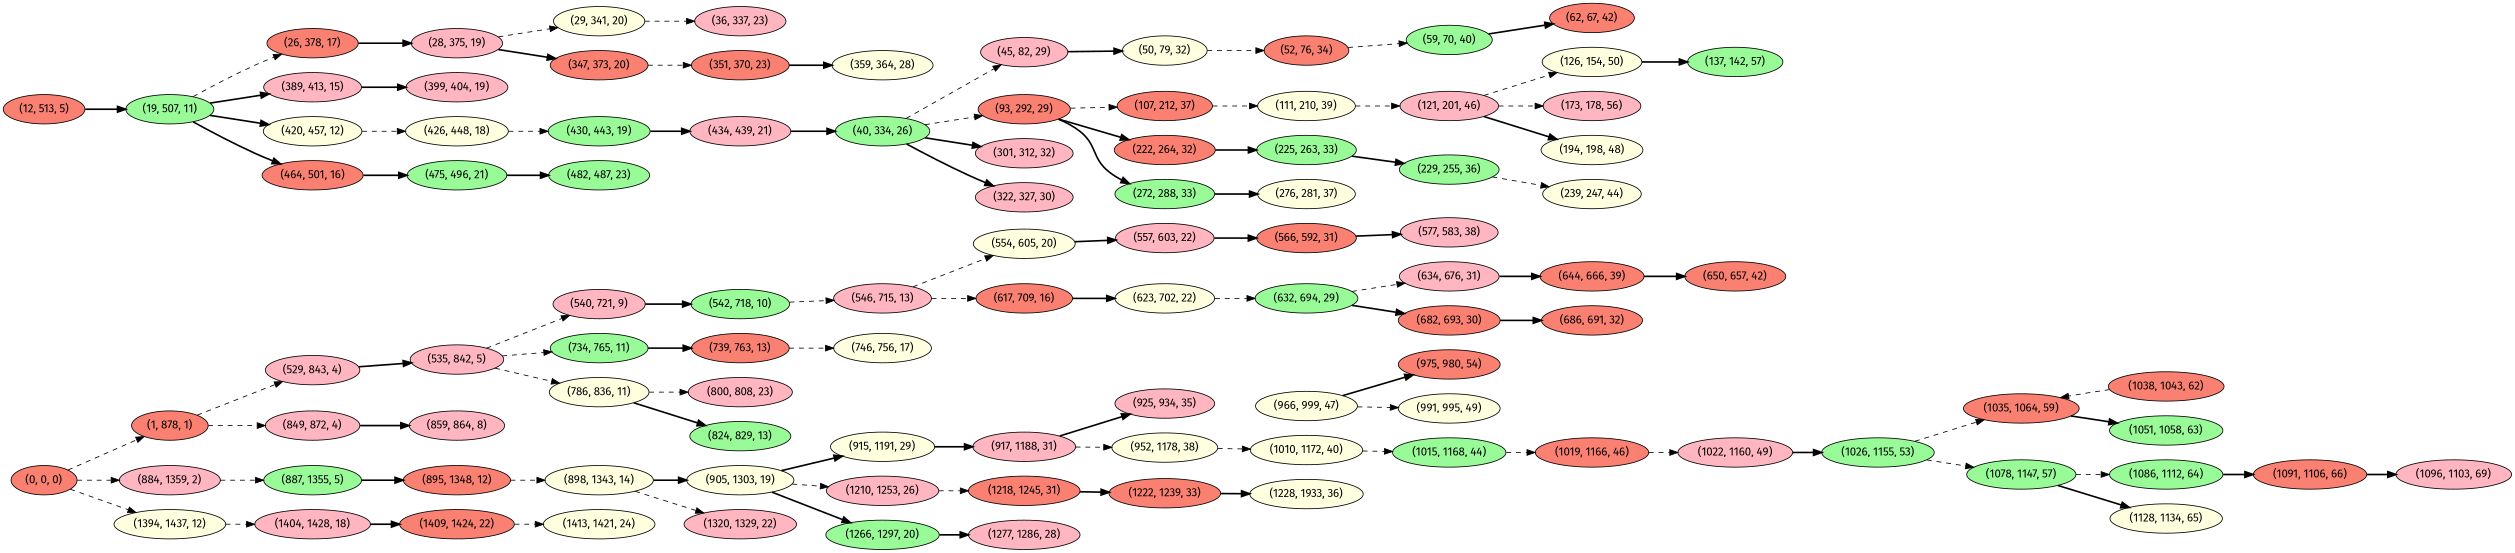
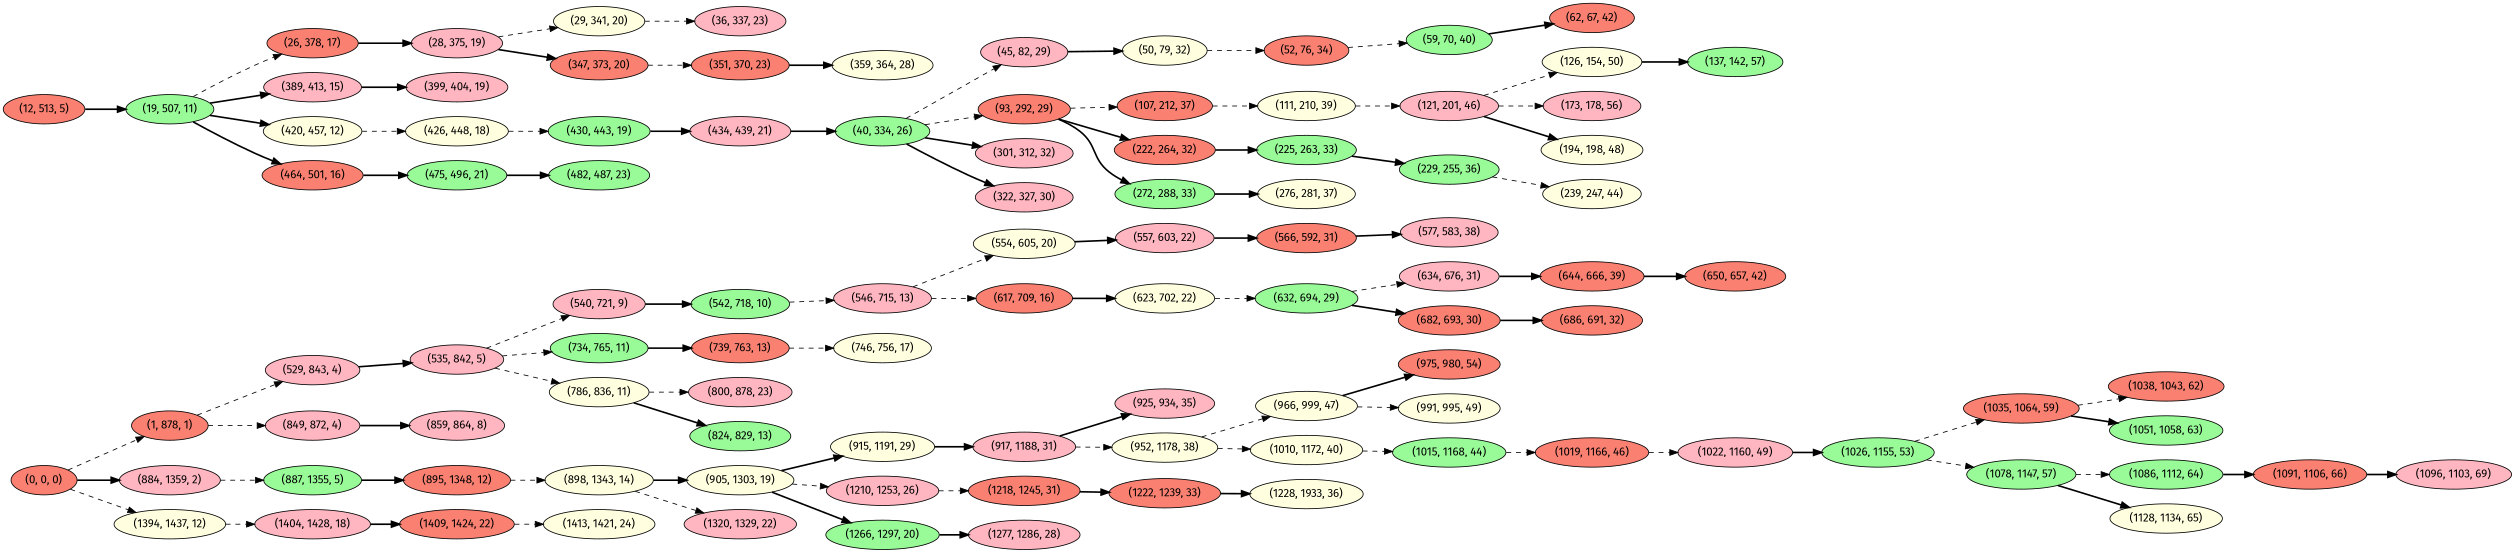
node "(800, 808, 23)": label "(800, 808, 23)" -> "(800, 878, 23)"
edge "(1038, 1043, 62)" -> "(1035, 1064, 59)": reversed
edge "(952, 1178, 38)" -> "(966, 999, 47)": added
edge "(0, 0, 0)" -> "(884, 1359, 2)": style dashed -> bold
